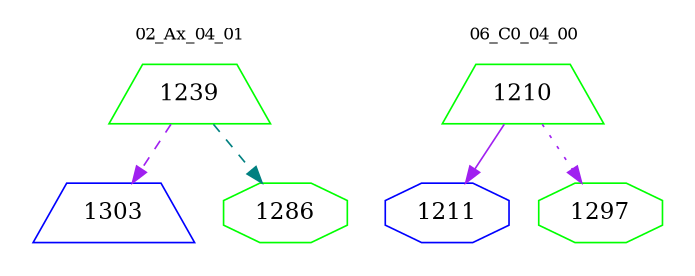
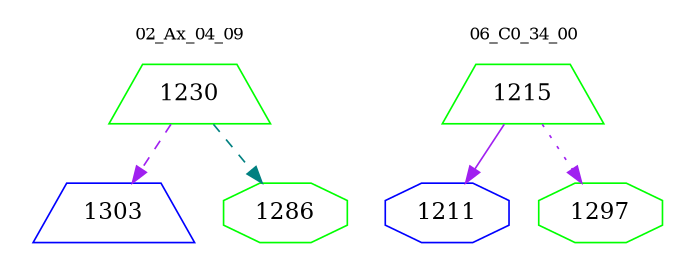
cluster "02_Ax_04_01": label "02_Ax_04_01" -> "02_Ax_04_09"
cluster "06_C0_04_00": label "06_C0_04_00" -> "06_C0_34_00"
node "1239": label "1239" -> "1230"
node "1210": label "1210" -> "1215"
